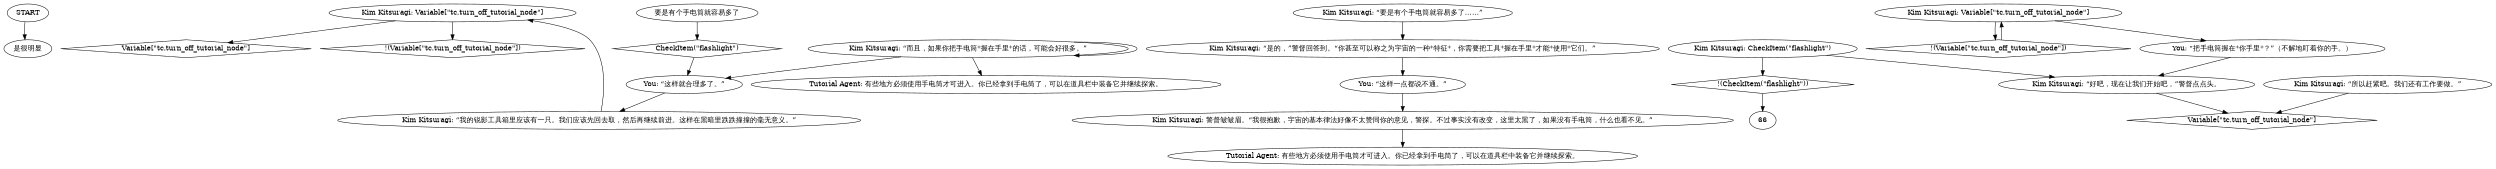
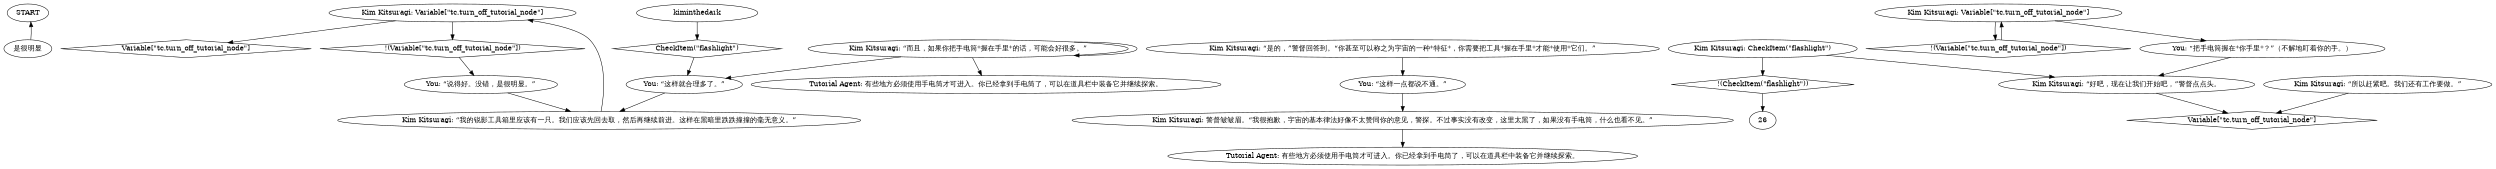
node "要是有个手电筒就容易多了": label "要是有个手电筒就容易多了" -> "kiminthedark"
node "Kim Kitsuragi: “要是有个手电筒就容易多了……”": removed
edge "START" -> "是很明显": reversed
node "You: “说得好。没错，是很明显。”": added
node "66": label "66" -> "26"
